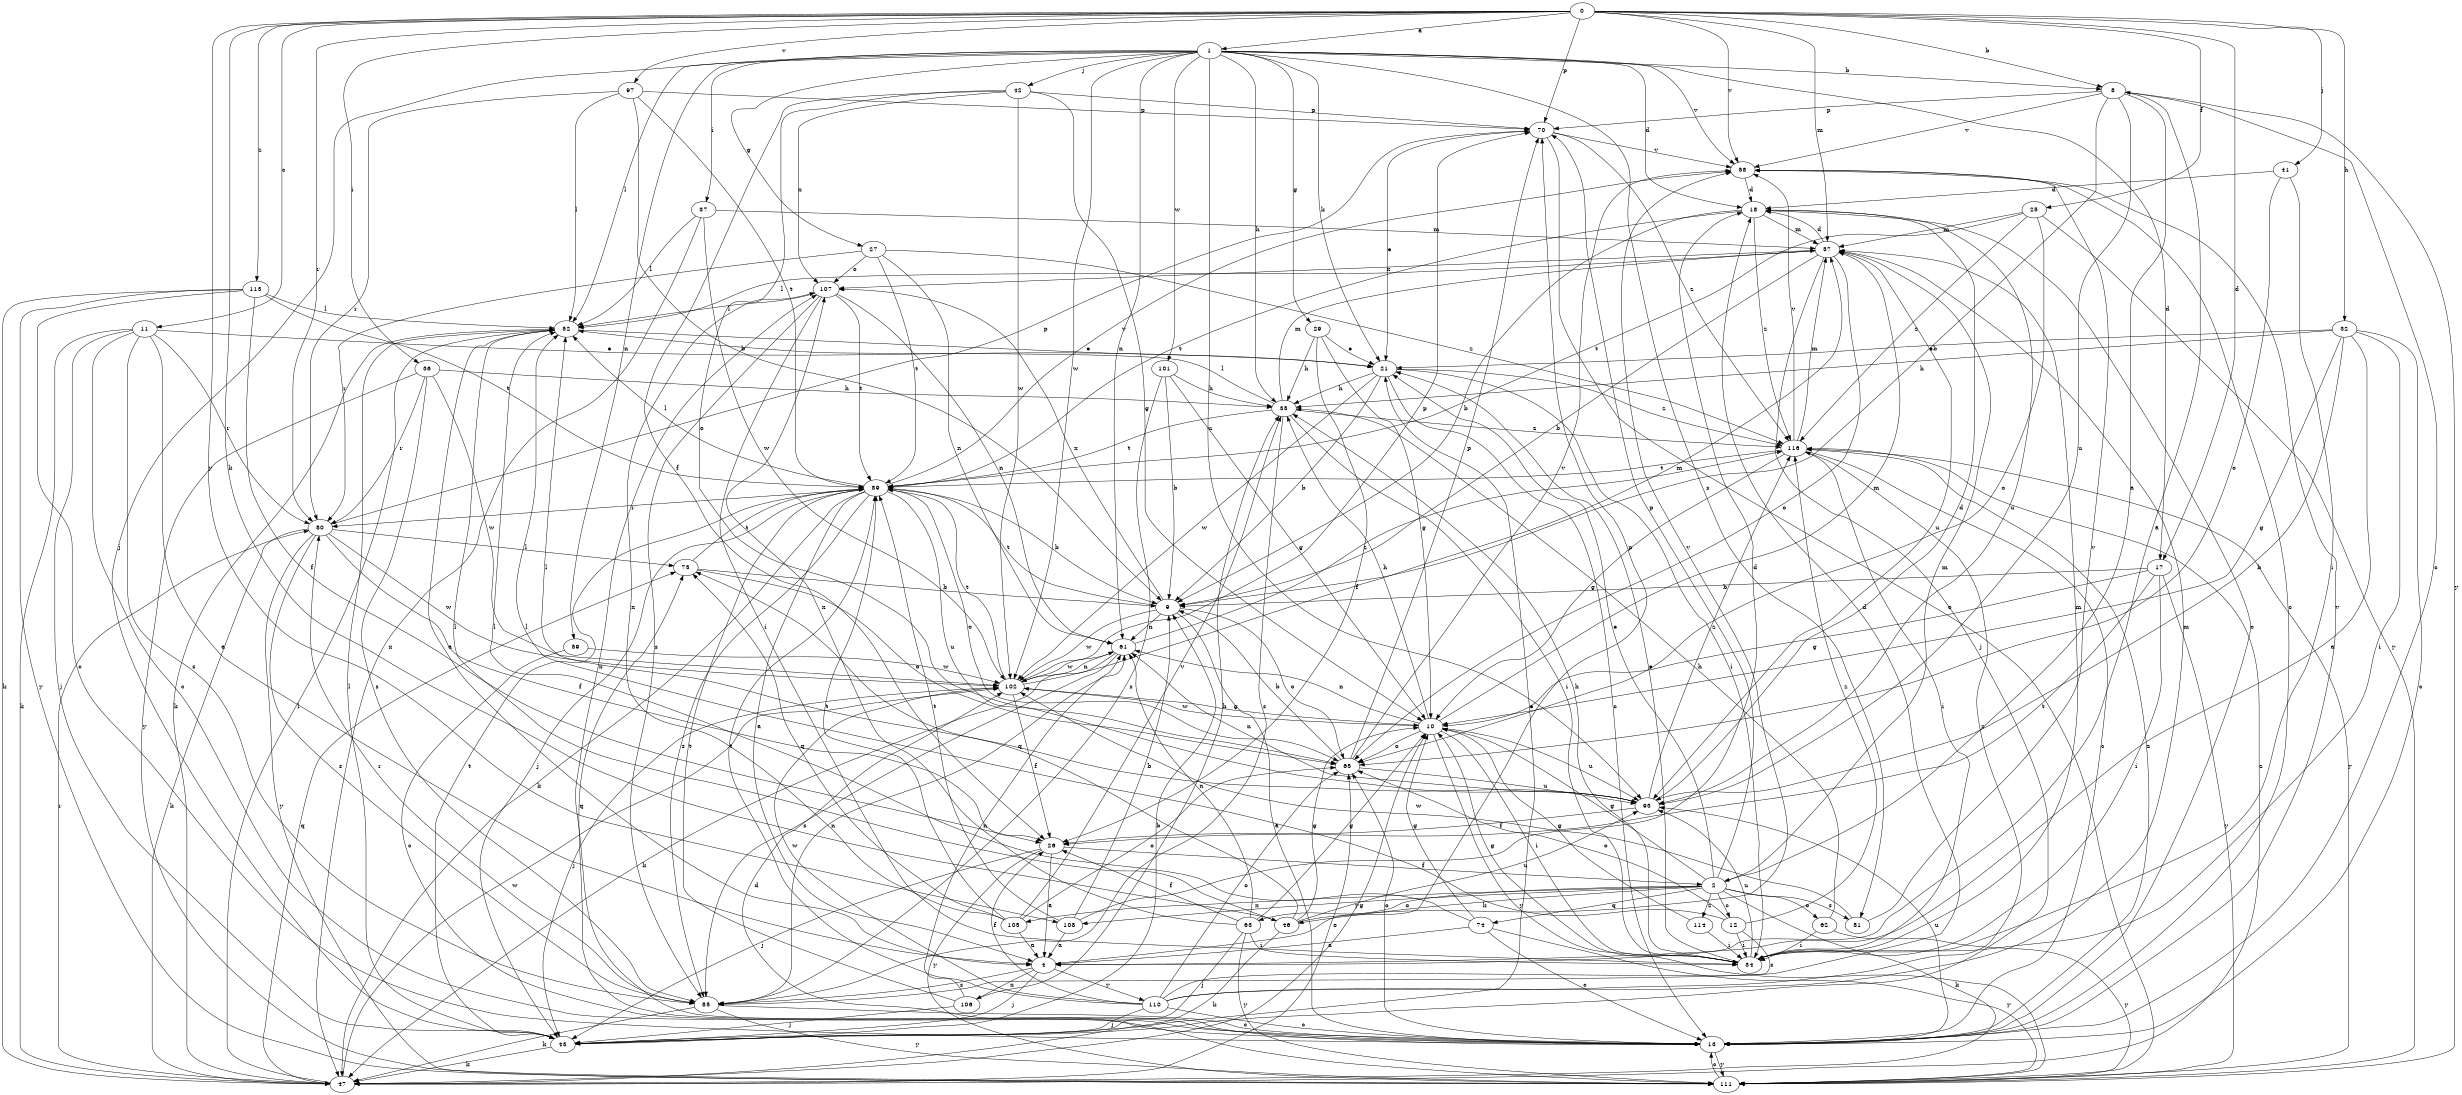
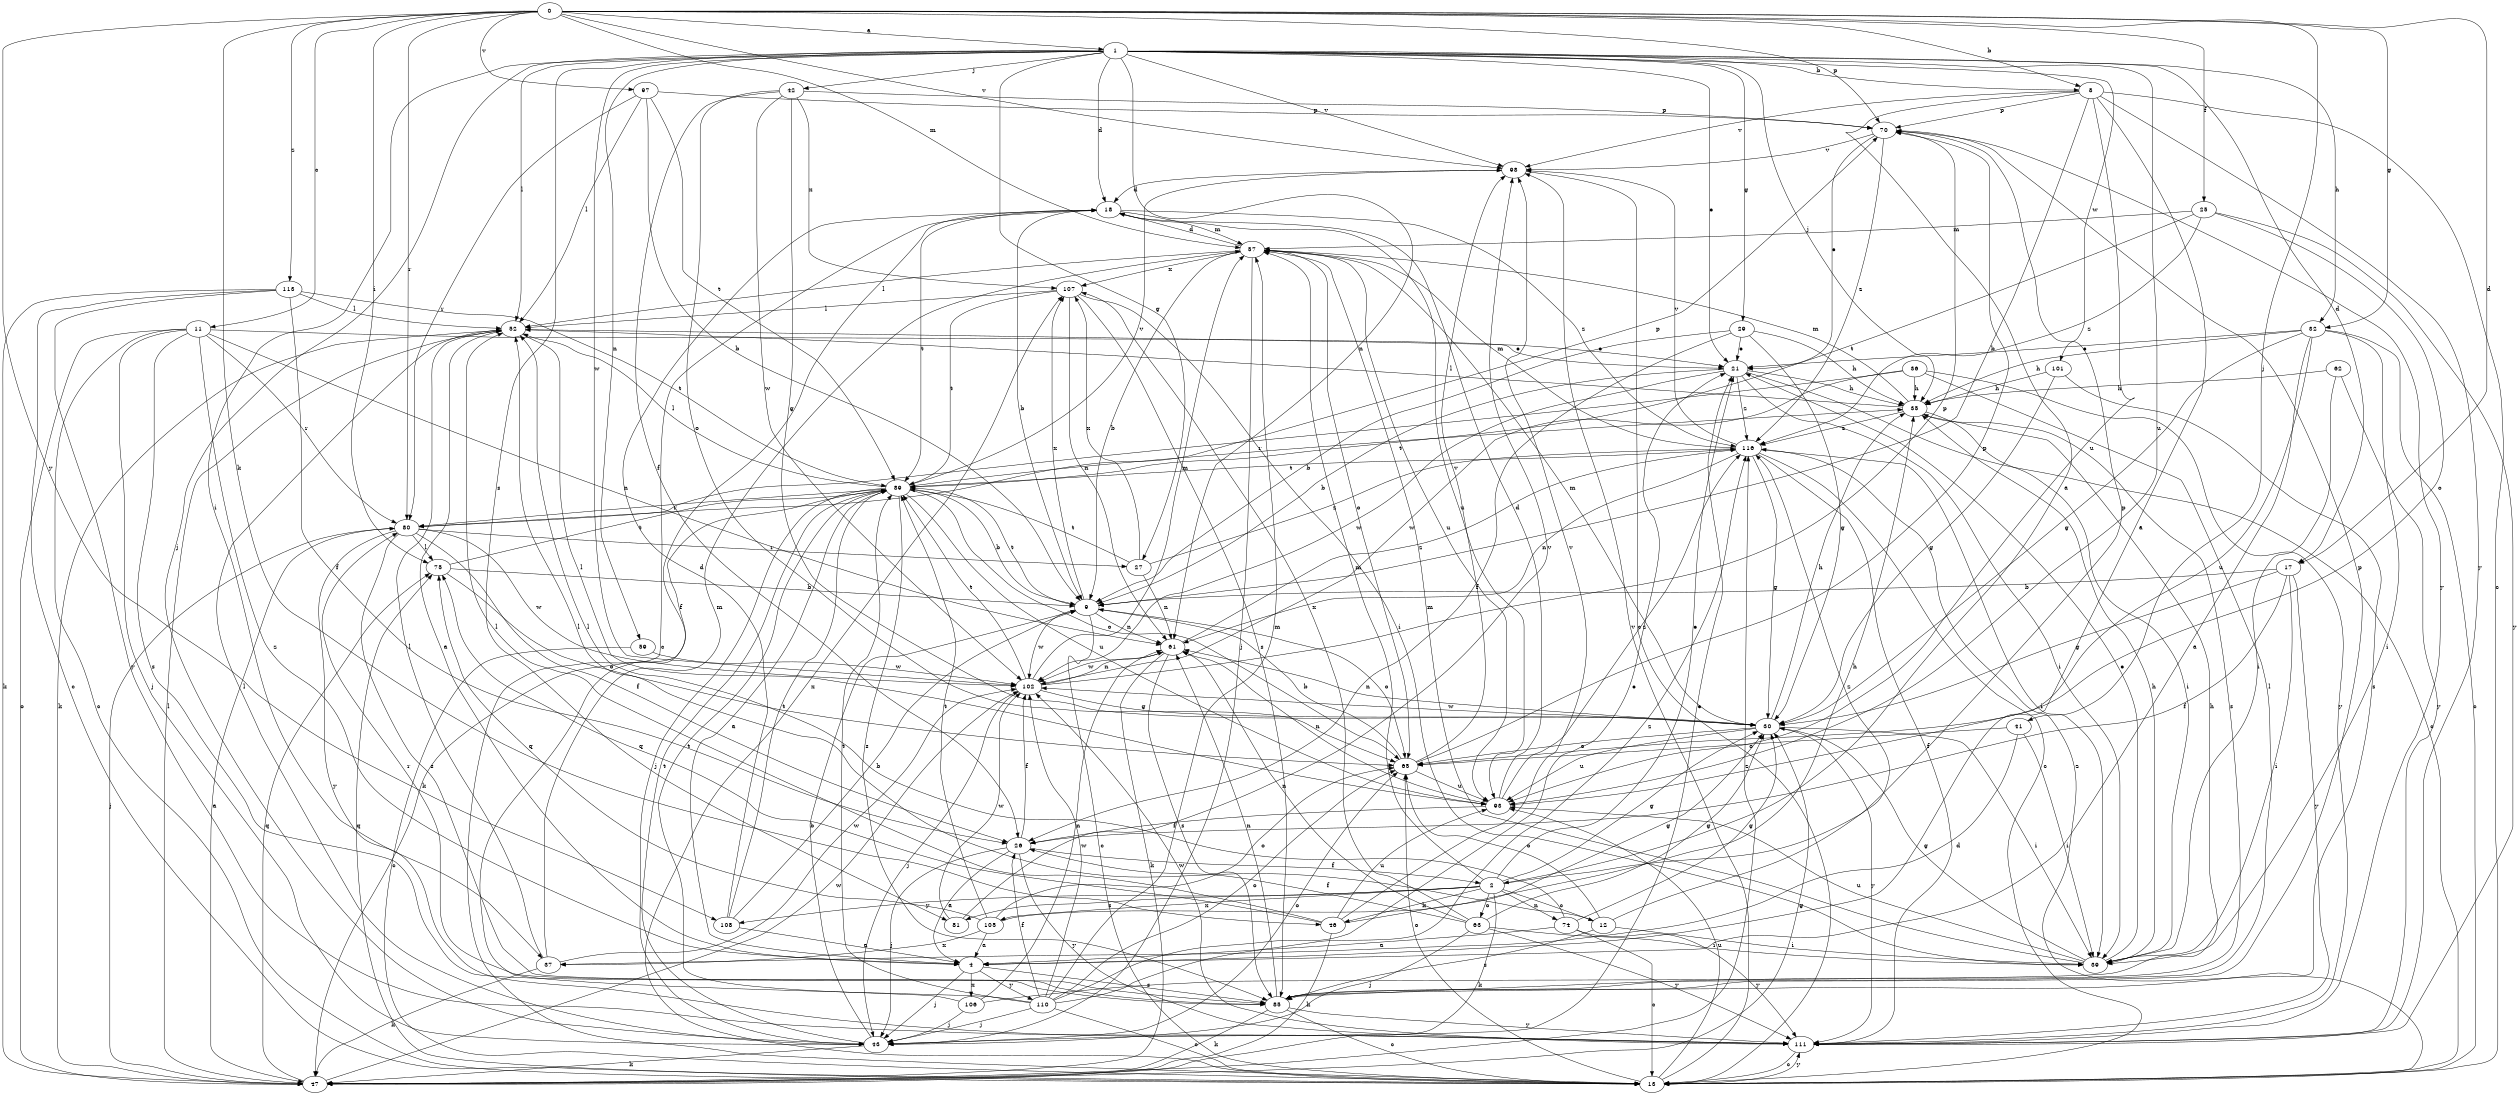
edge "0" -> "36": now "0" -> "75"
edge "1" -> "32": added, label "h"
node "58": label "58" -> "98"
edge "0" -> "32": label "h" -> "g"
edge "41" -> "18": now "41" -> "37"
edge "1" -> "21": label "k" -> "e"
edge "1" -> "35": label "h" -> "j"
edge "27" -> "107": label "o" -> "x"
edge "27" -> "80": reversed
edge "35" -> "89": reversed
edge "101" -> "9": now "29" -> "9"
edge "11" -> "61": added, label "n"
edge "32" -> "93": label "b" -> "u"
edge "116" -> "61": added, label "n"
edge "110" -> "18": label "d" -> "f"
edge "70" -> "111": label "o" -> "y"
edge "11" -> "4": label "a" -> "z"
edge "37" -> "47": label "x" -> "k"
edge "105" -> "35": label "v" -> "h"
edge "36" -> "85": label "s" -> "l"
edge "105" -> "107": now "105" -> "37"
edge "11" -> "47": label "k" -> "o"
edge "17" -> "26": label "t" -> "f"
edge "93" -> "52": reversed
node "10": label "10" -> "30"
edge "4" -> "70": now "85" -> "70"
edge "102" -> "26": reversed
edge "116" -> "111": label "y" -> "f"
edge "47" -> "80": label "r" -> "j"
edge "80" -> "47": label "k" -> "a"
edge "9" -> "13": label "a" -> "c"
edge "111" -> "8": reversed
edge "110" -> "21": added, label "e"
edge "111" -> "102": label "d" -> "w"
edge "2" -> "62": removed, label "o"
edge "2" -> "74": label "q" -> "n"
node "114": removed
node "34": label "34" -> "39"
edge "47" -> "65": now "43" -> "65"
